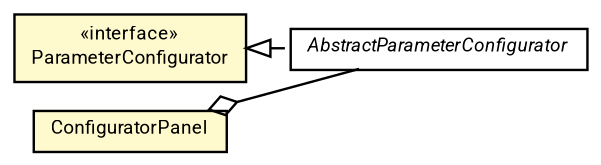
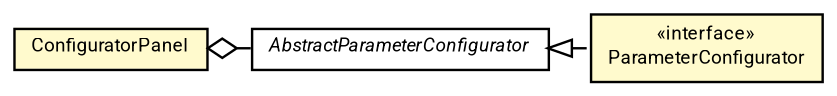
edge "AbstractParameterConfigurator" -> "ParameterConfigurator": reversed
